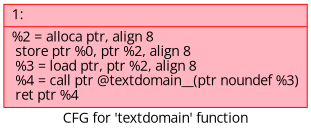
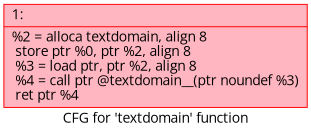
node "1:": text "%2 = alloca ptr, align 8" -> "%2 = alloca textdomain, align 8"
